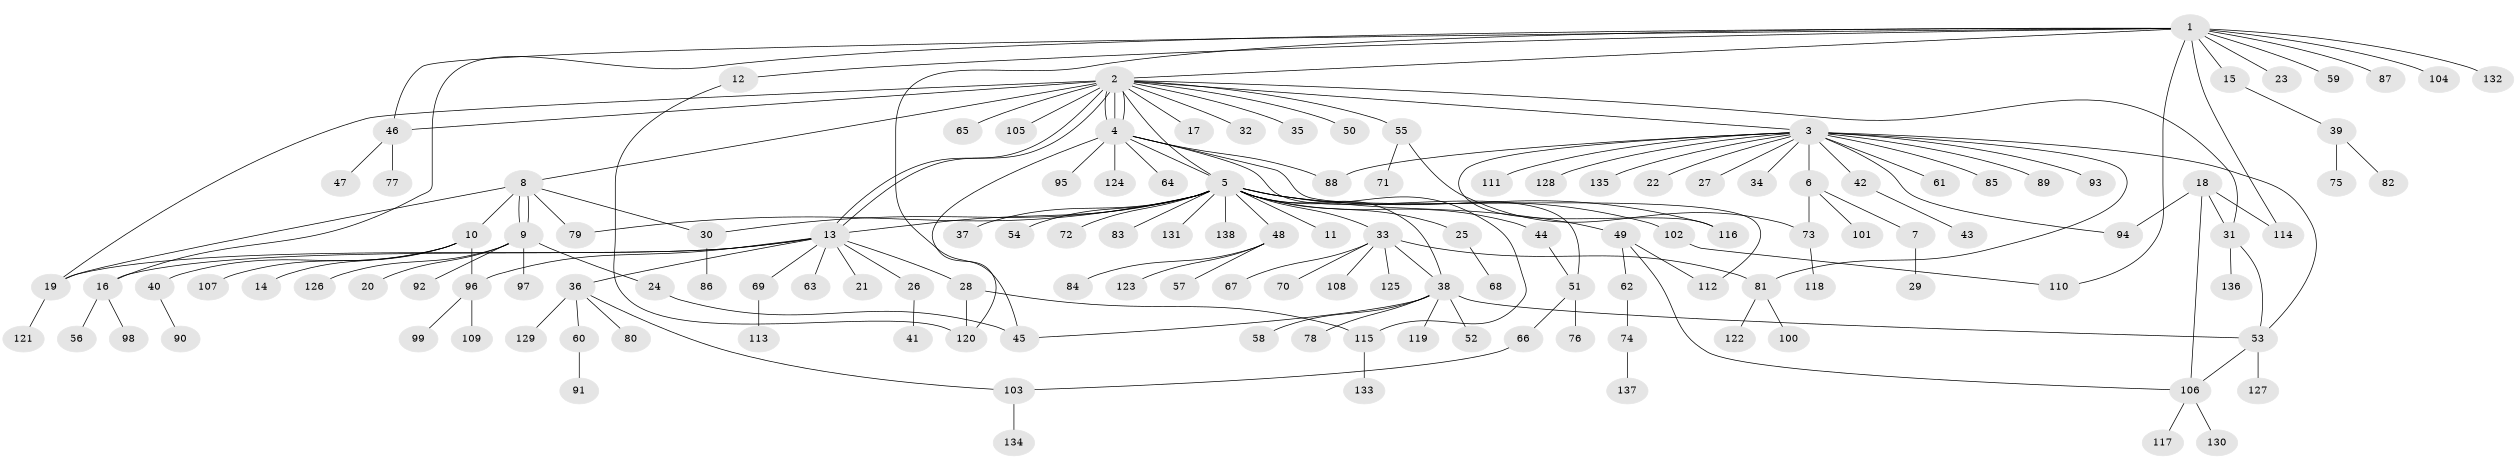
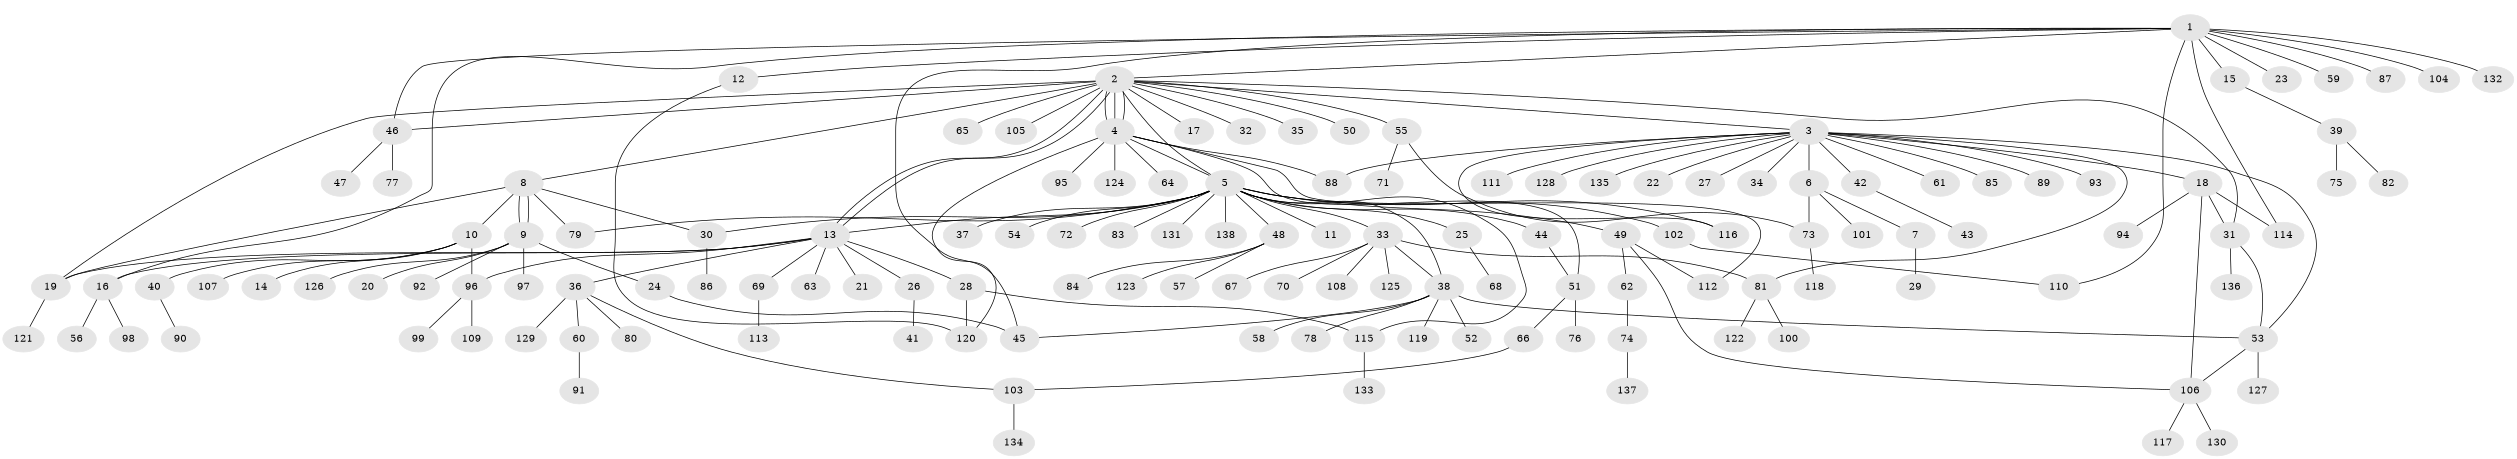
edge "3" -- "94": now "3" -- "18"
